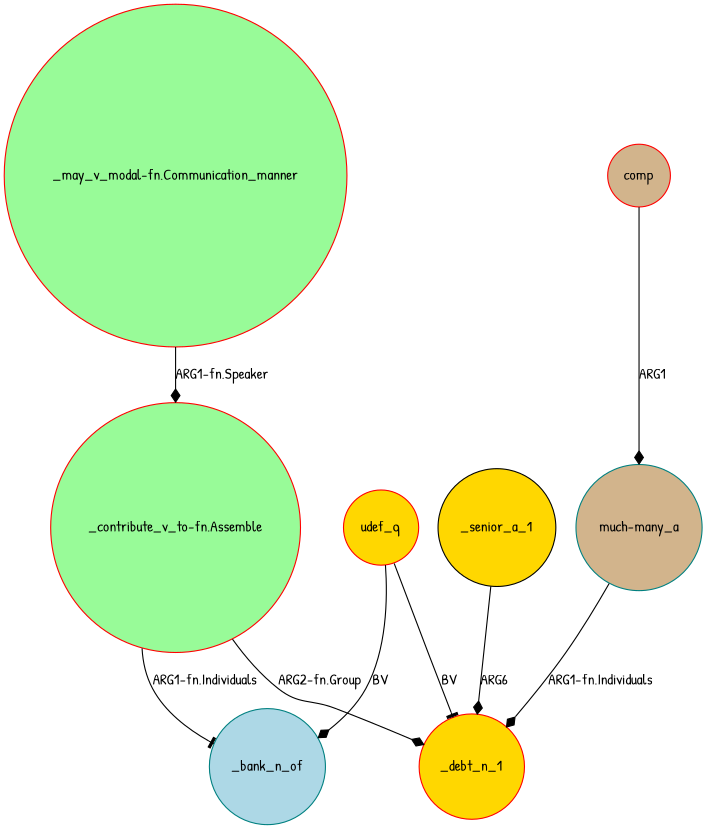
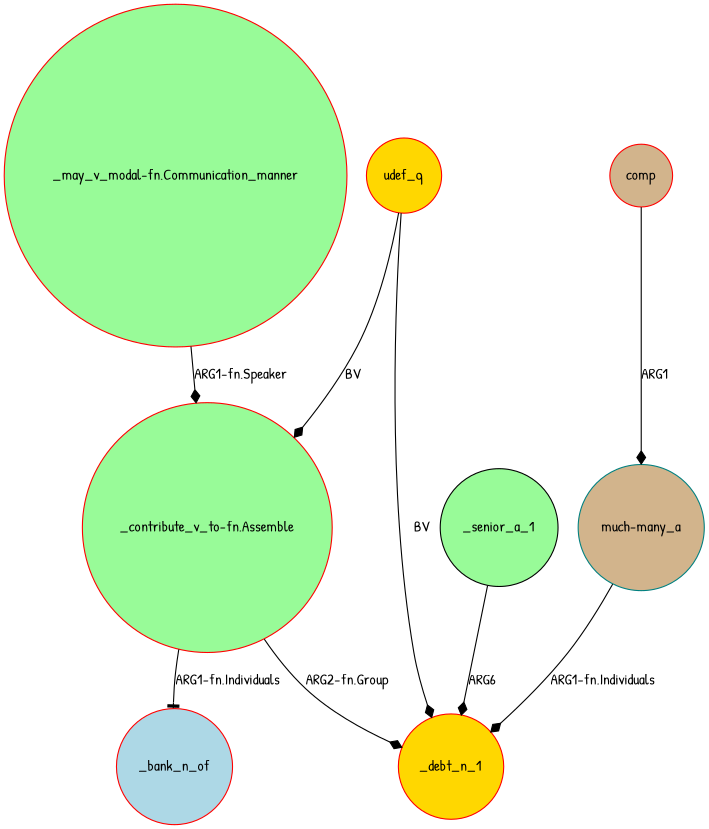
node "_senior_a_1": fillcolor gold -> palegreen
edge "udef_q" -> "_debt_n_1": arrowhead tee -> diamond
edge "udef_q" -> "_bank_n_of": now "udef_q" -> "_contribute_v_to-fn.Assemble"
node "_bank_n_of": color teal -> red
